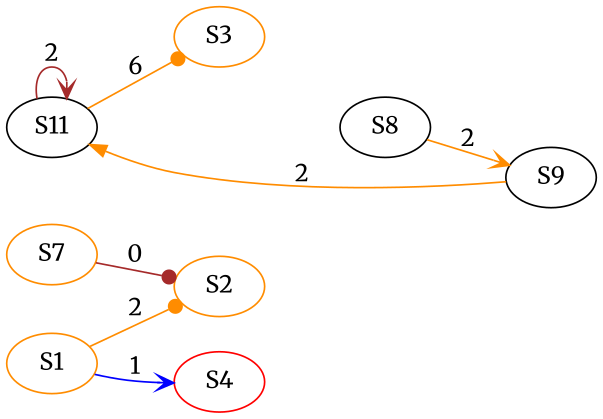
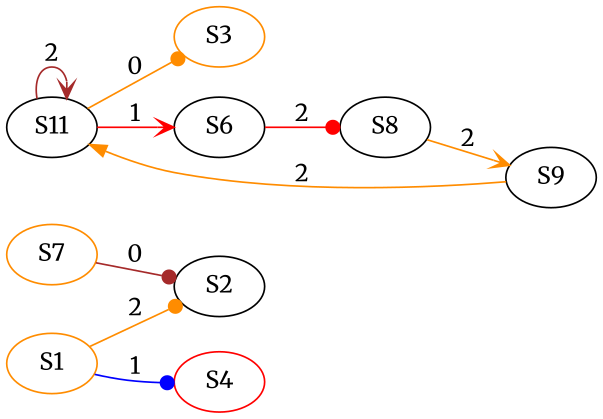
edge "S11" -> "S3": label "6" -> "0"
node "S6": added
node "S2": color darkorange -> black
edge "S1" -> "S4": arrowhead vee -> dot
